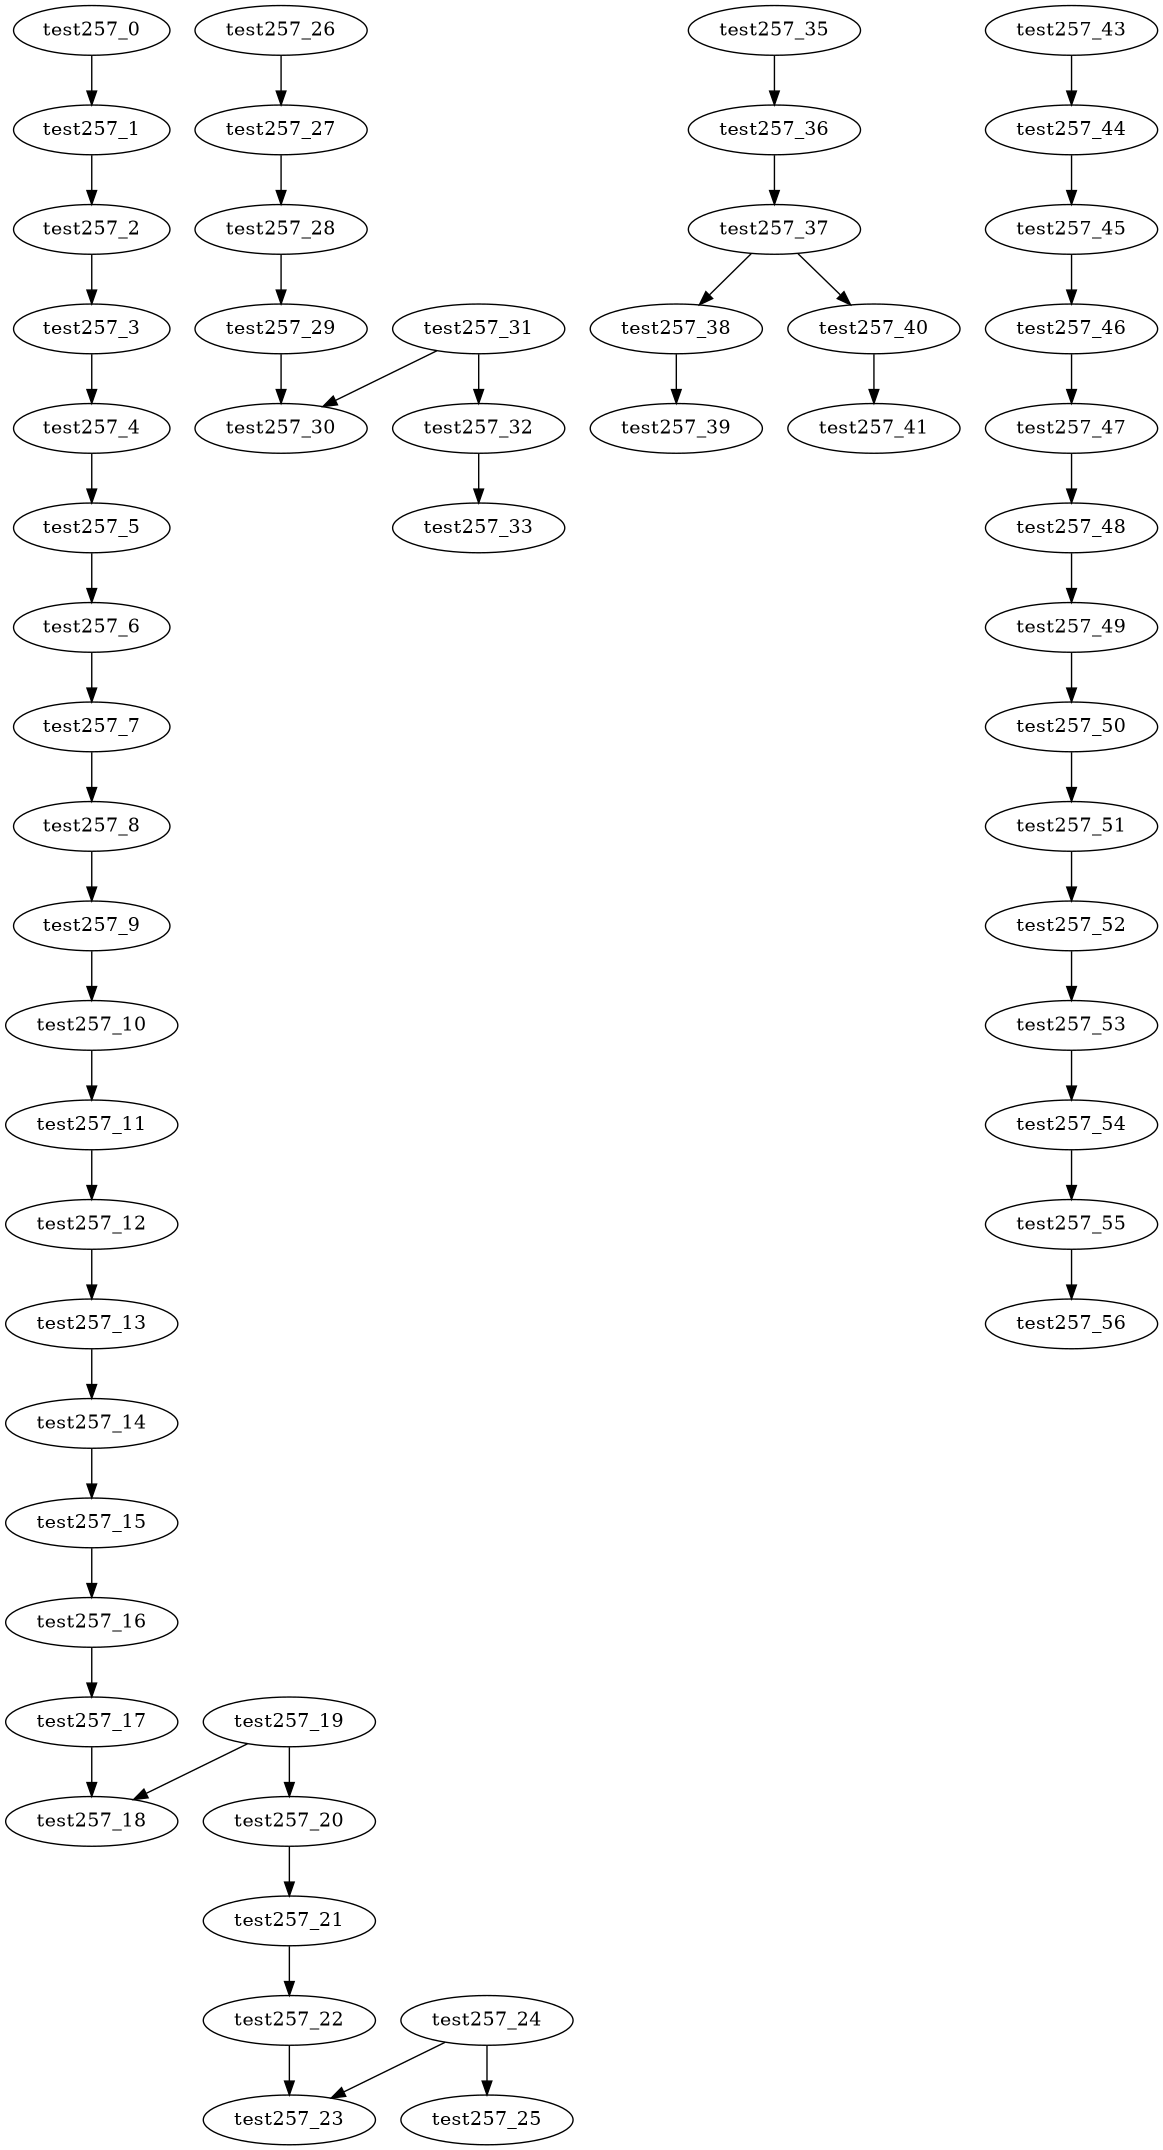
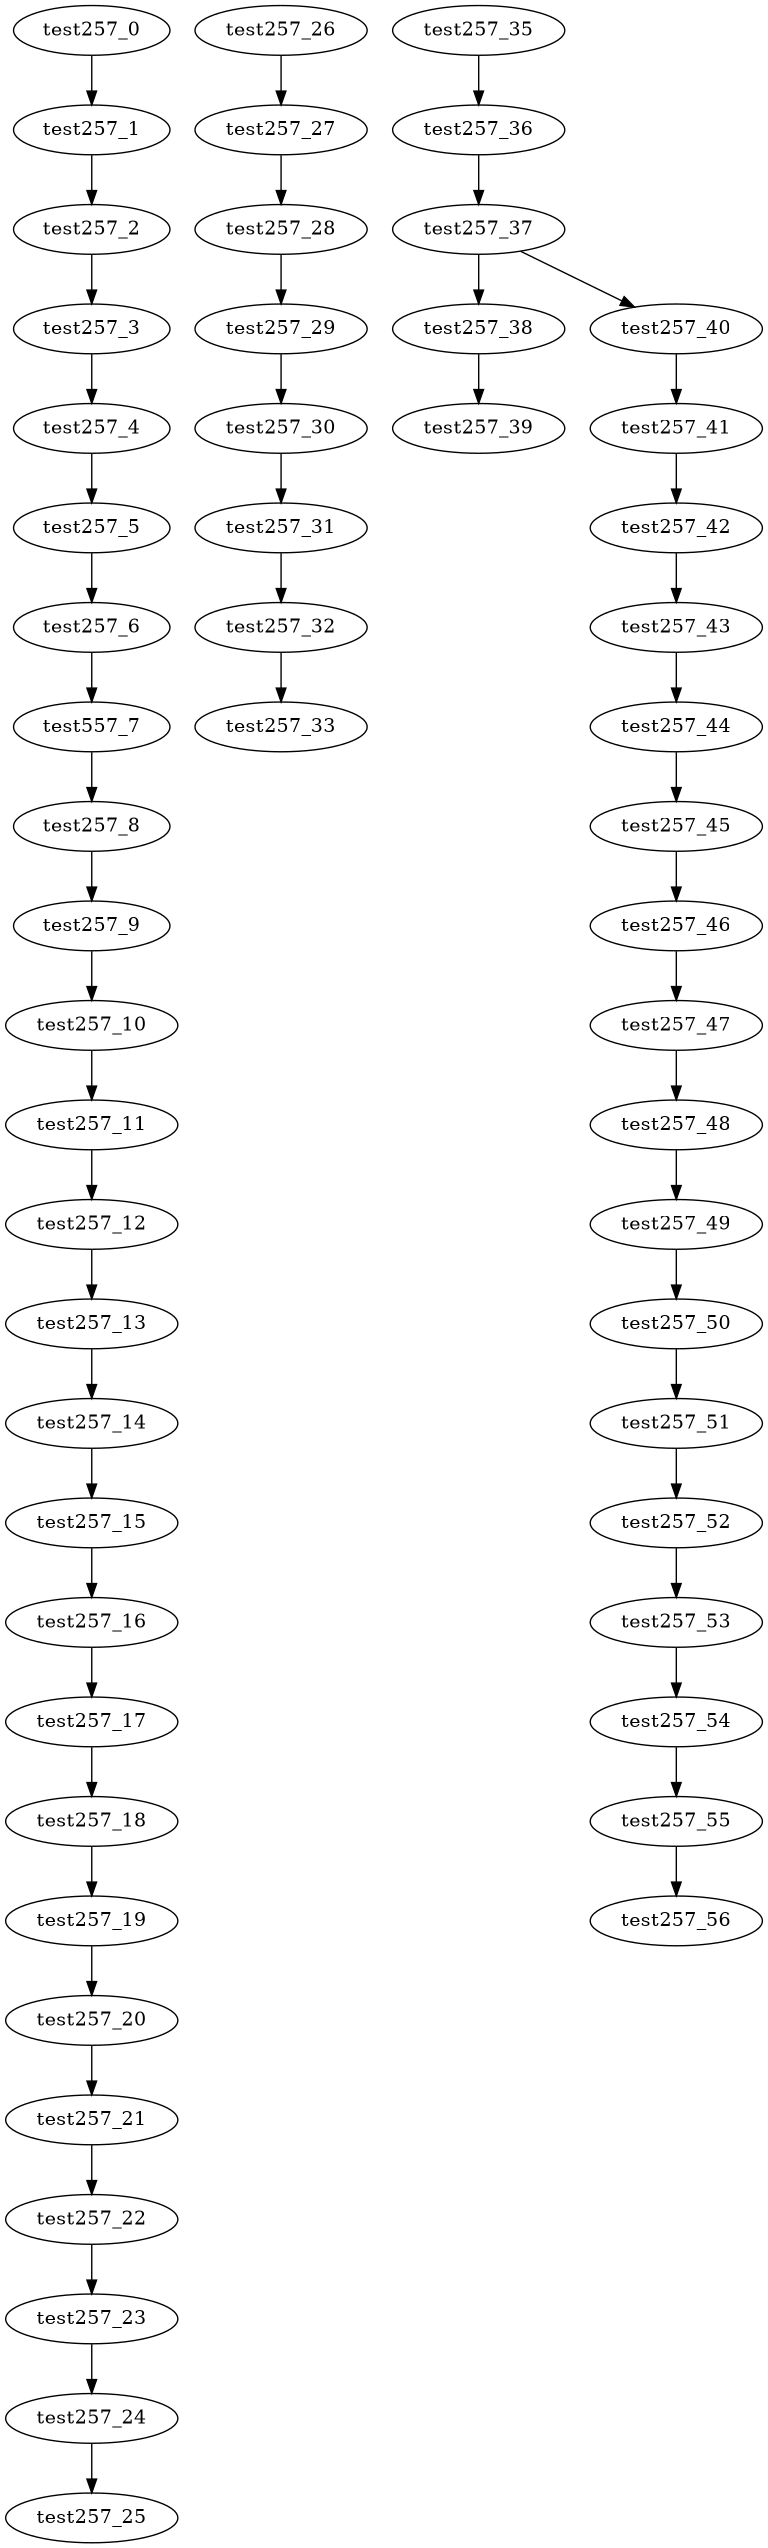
edge "test257_31" -> "test257_30": reversed
node "test257_42": added
node "test257_7": label "test257_7" -> "test557_7"
edge "test257_19" -> "test257_18": reversed
edge "test257_24" -> "test257_23": reversed
